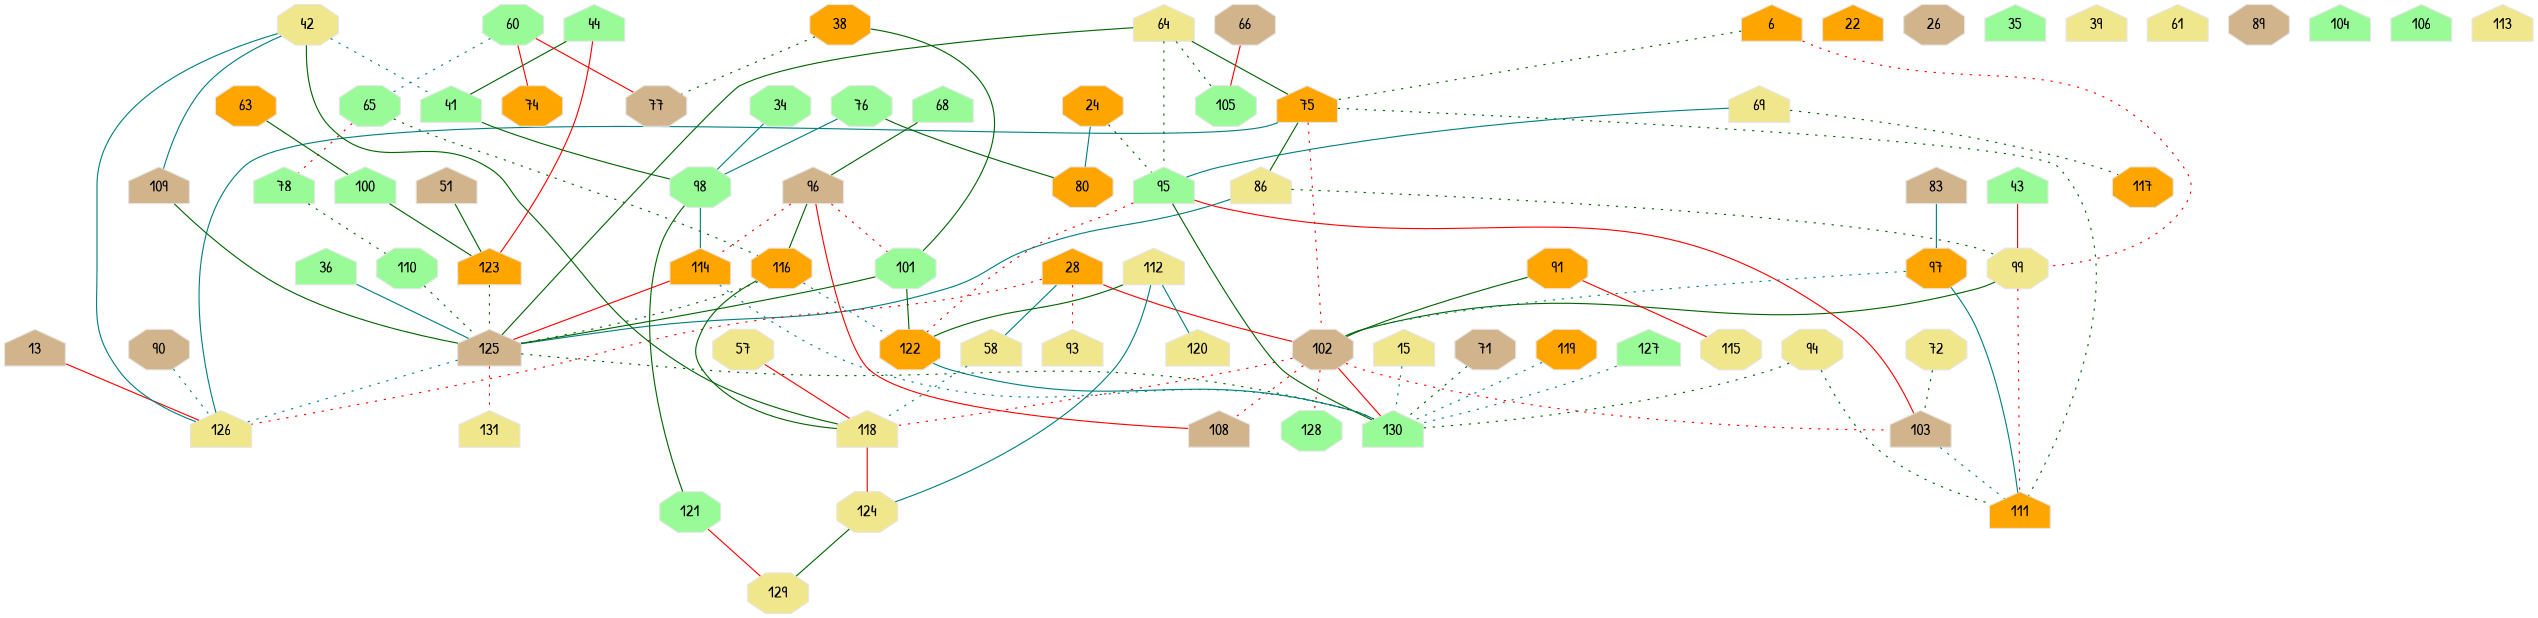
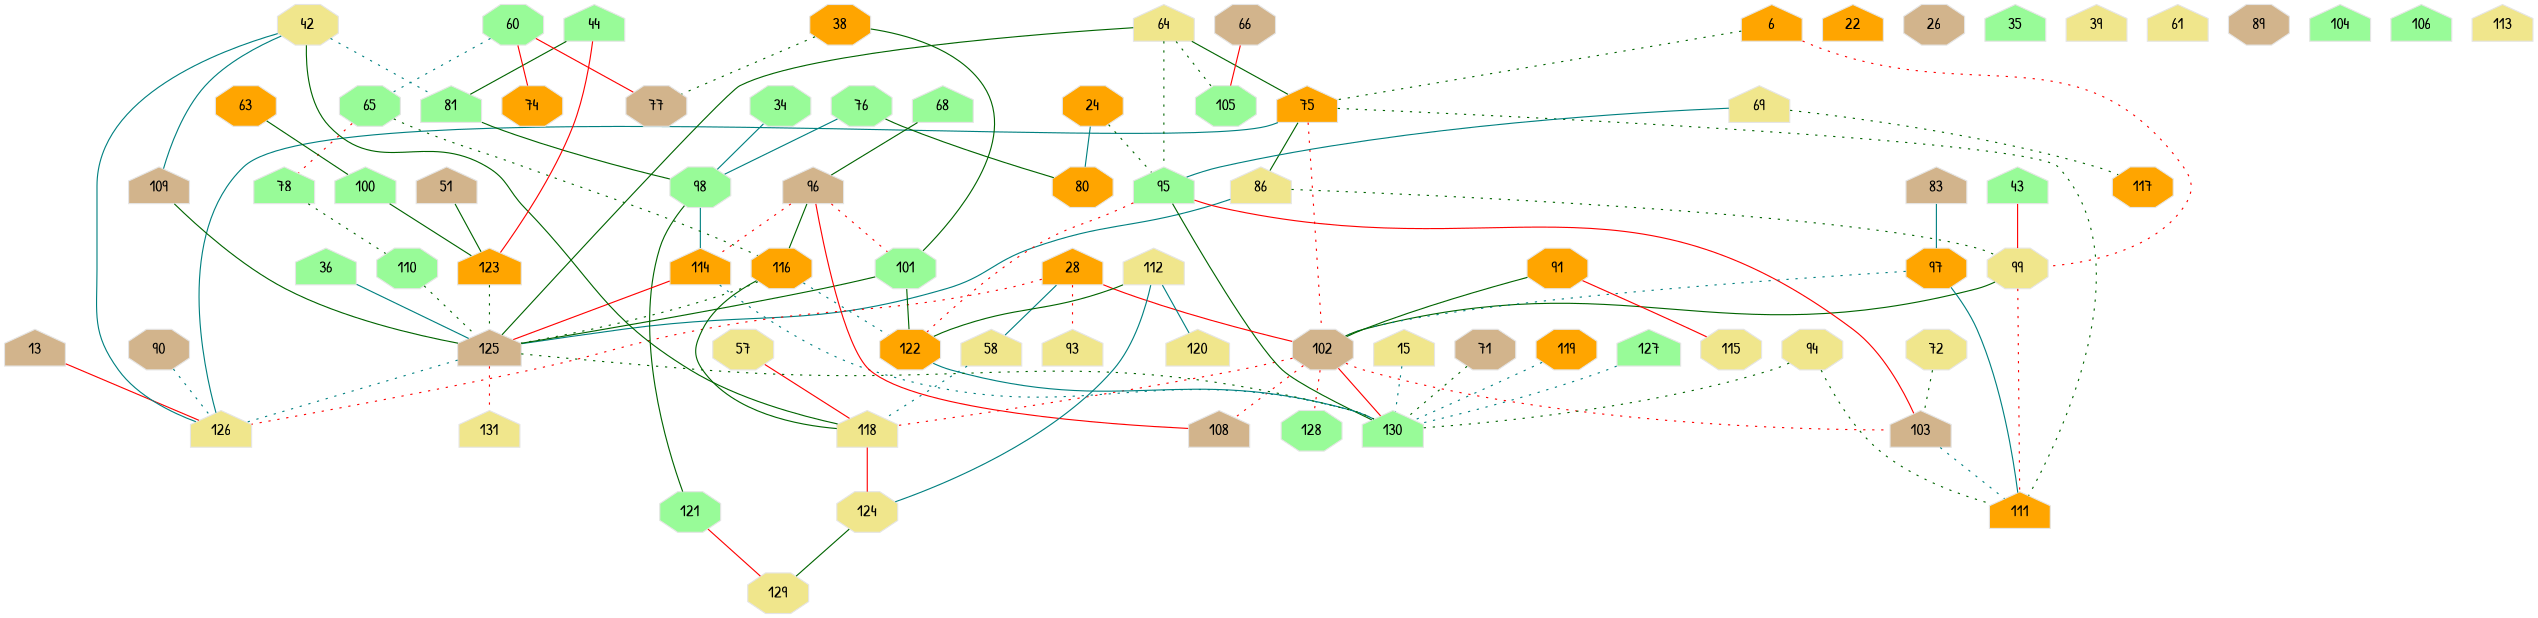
node "41": label "41" -> "81"
